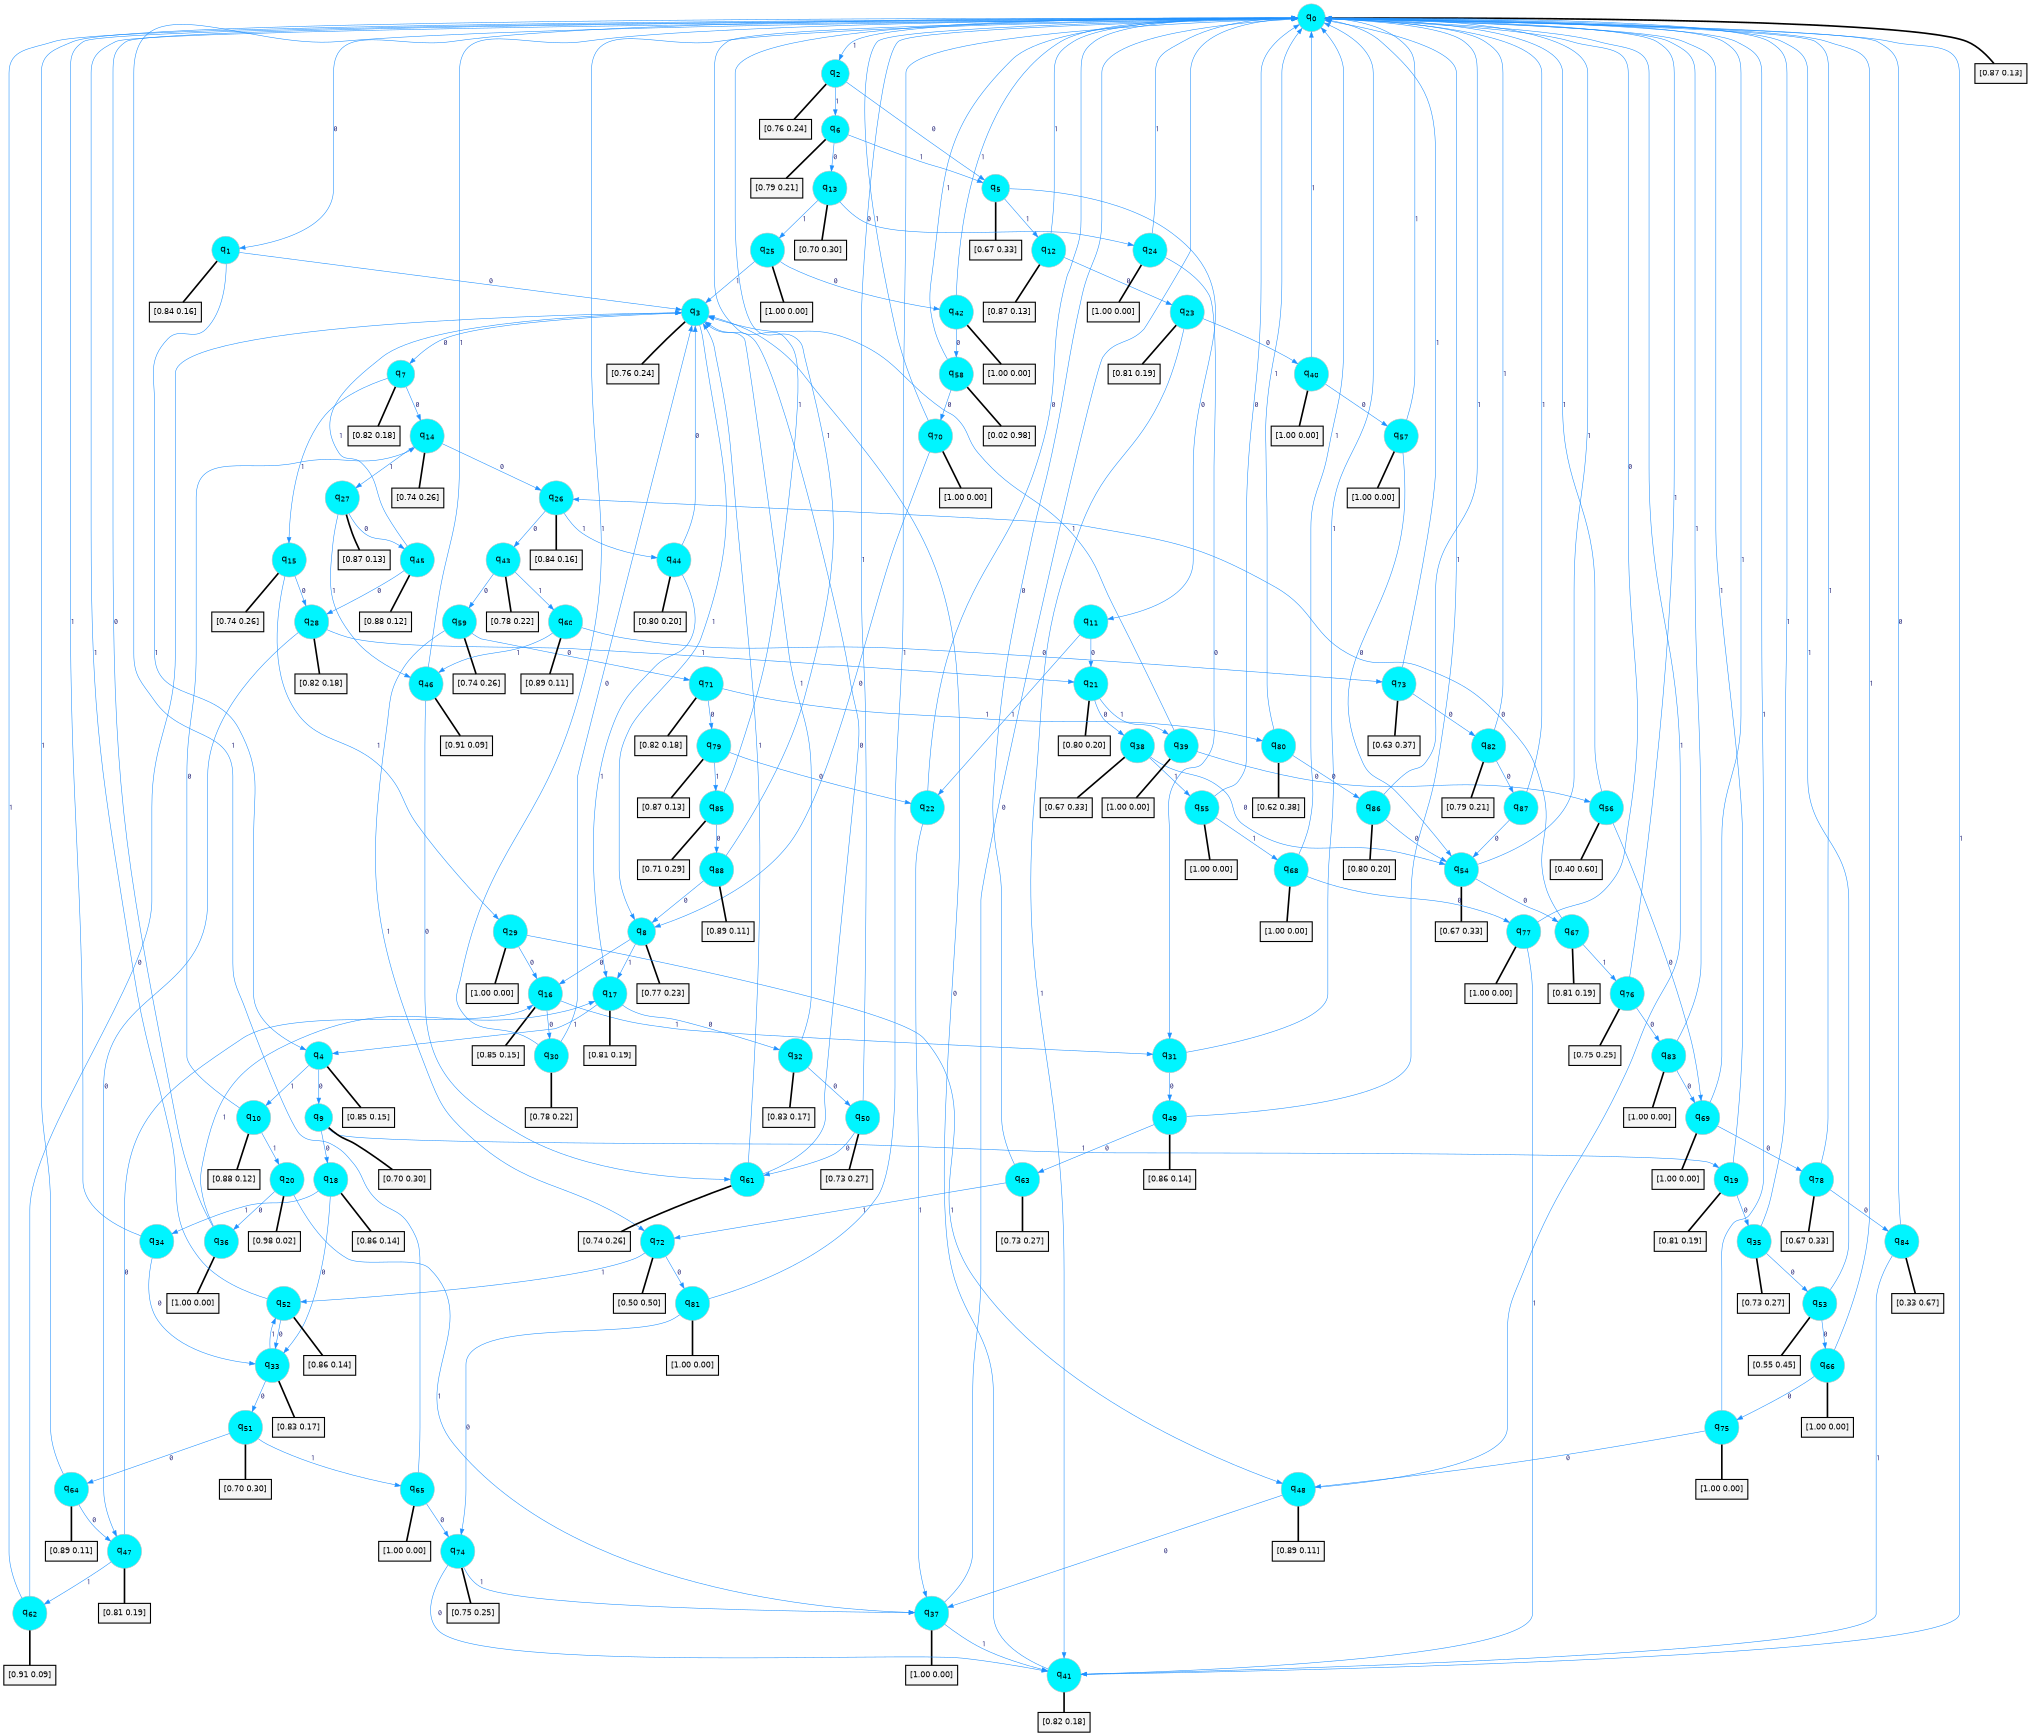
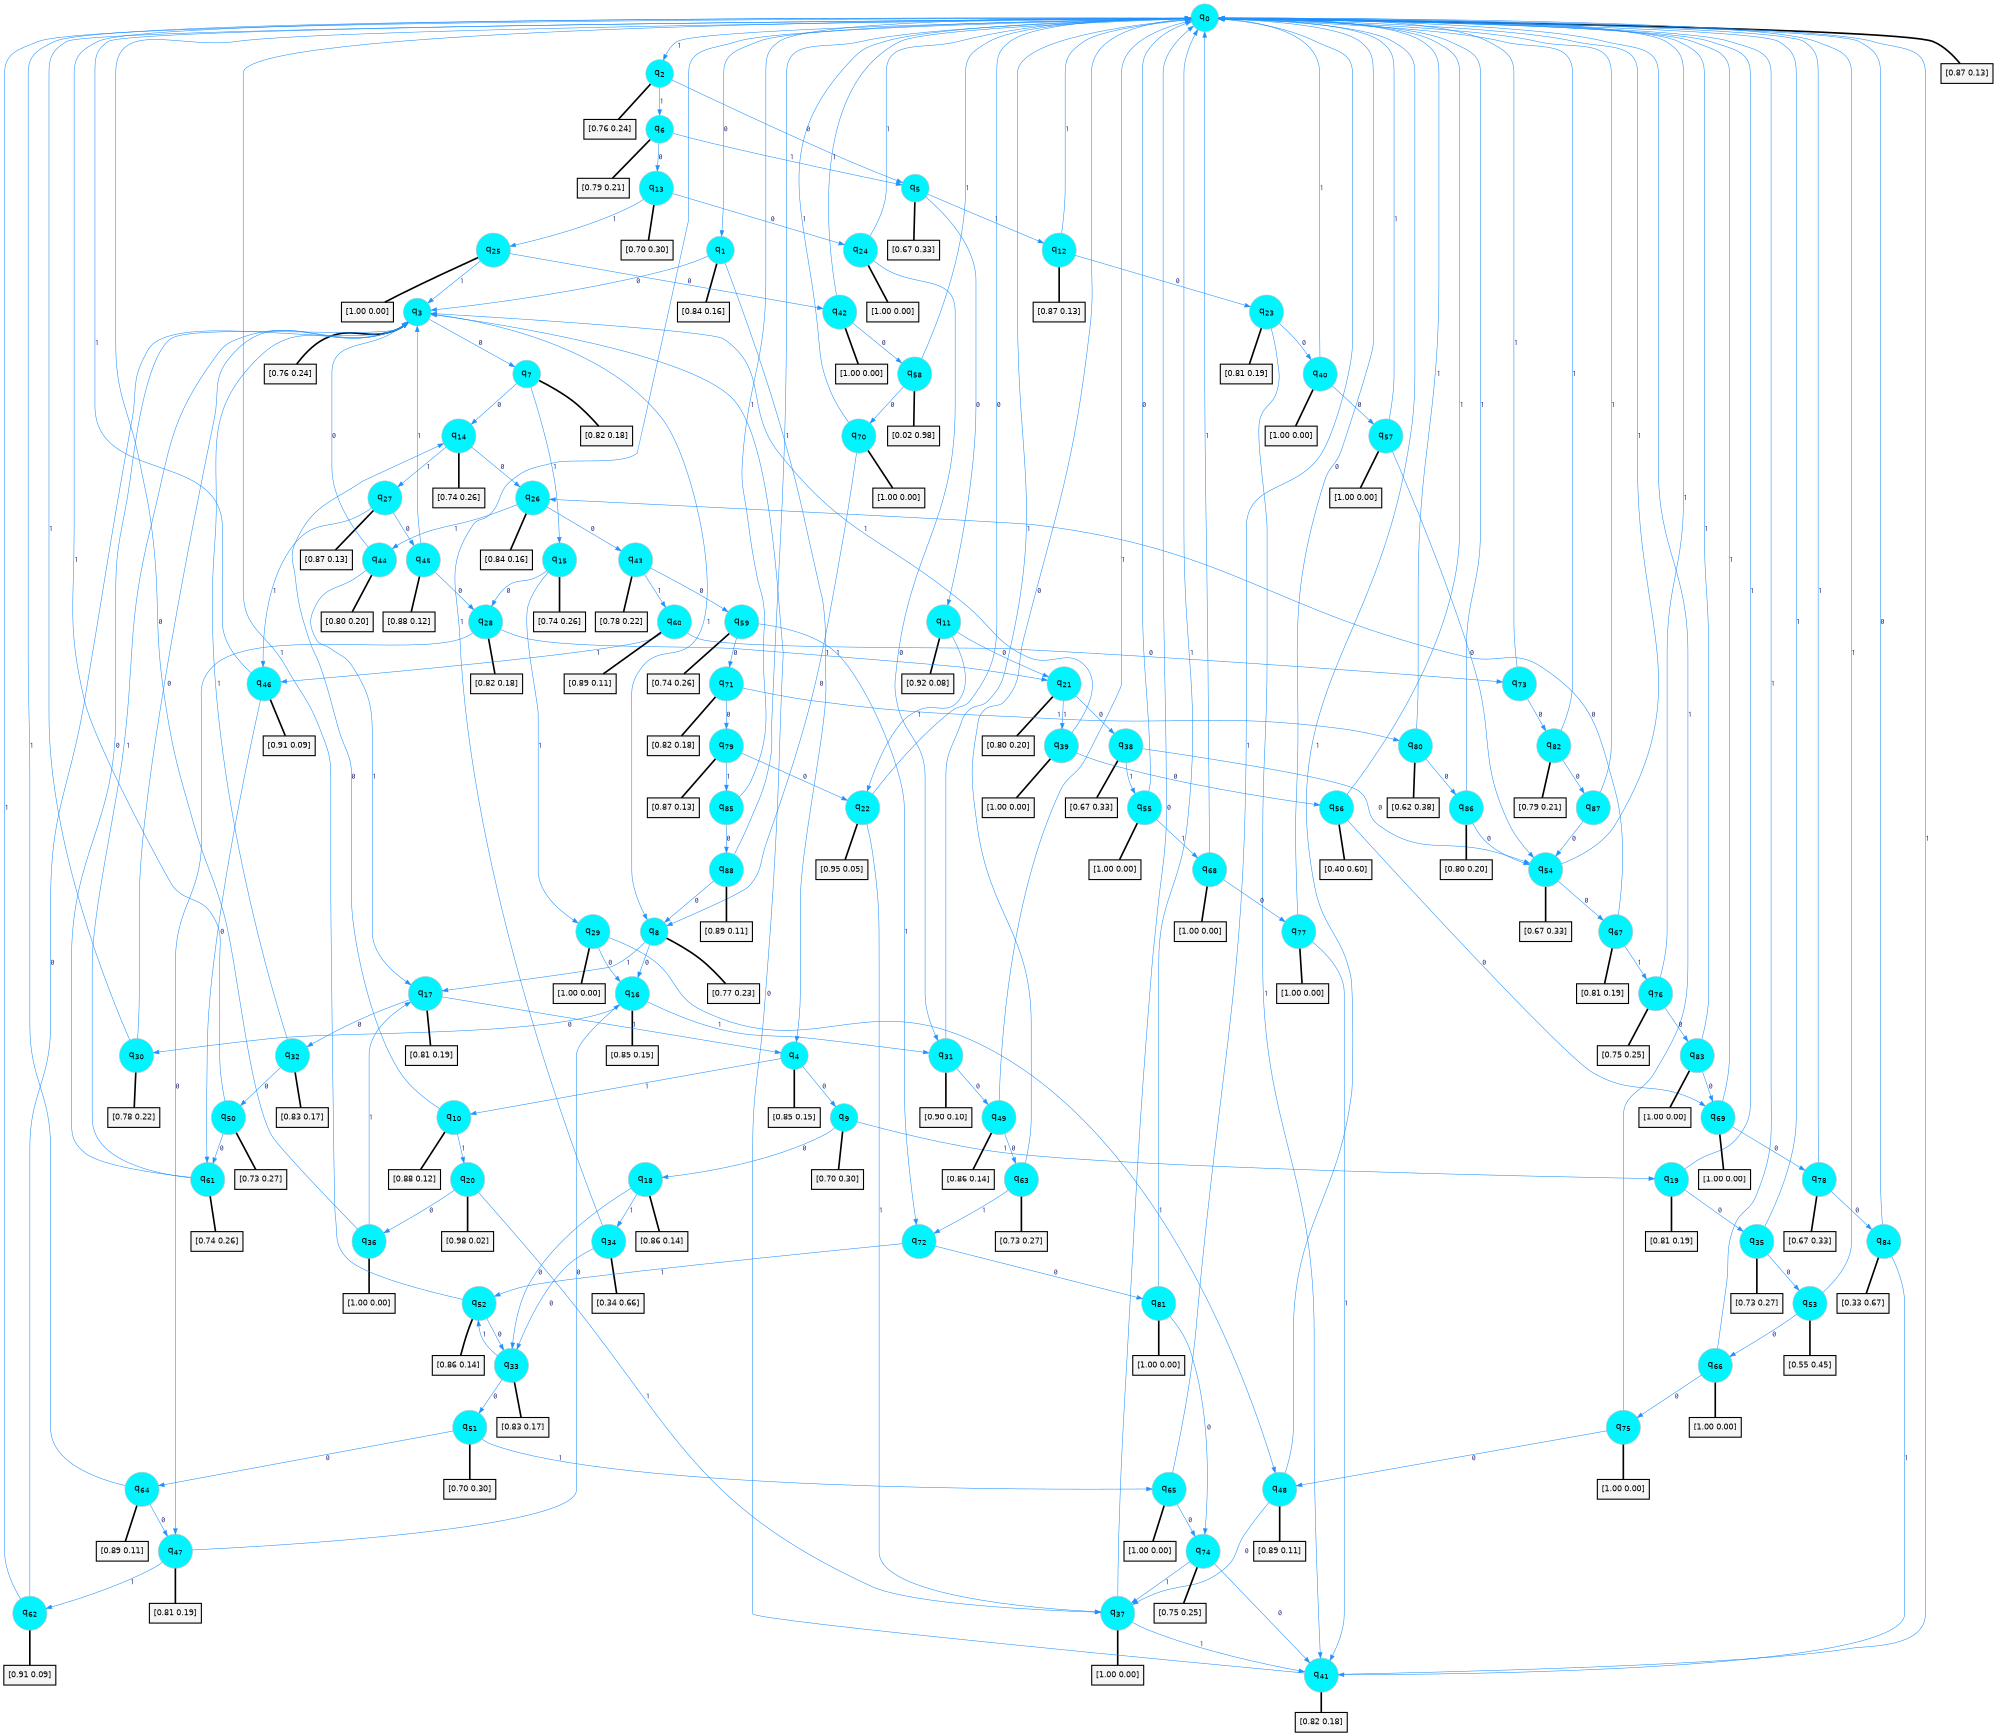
node "[0.92 0.08]": added
node "[0.63 0.37]": removed
node "[0.71 0.29]": removed
node "[0.95 0.05]": added
node "[0.90 0.10]": added
node "[0.34 0.66]": added
node "[0.50 0.50]": removed
